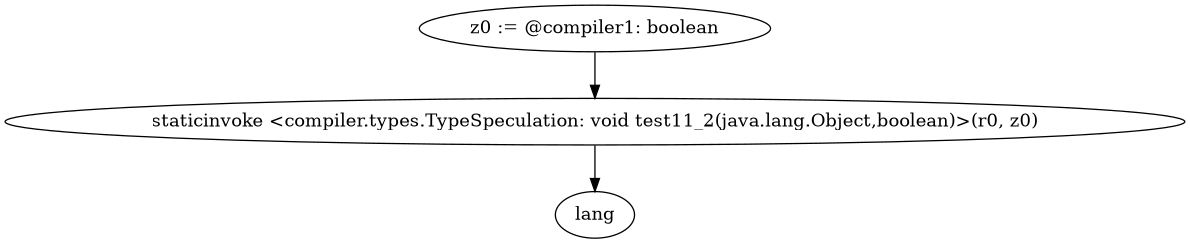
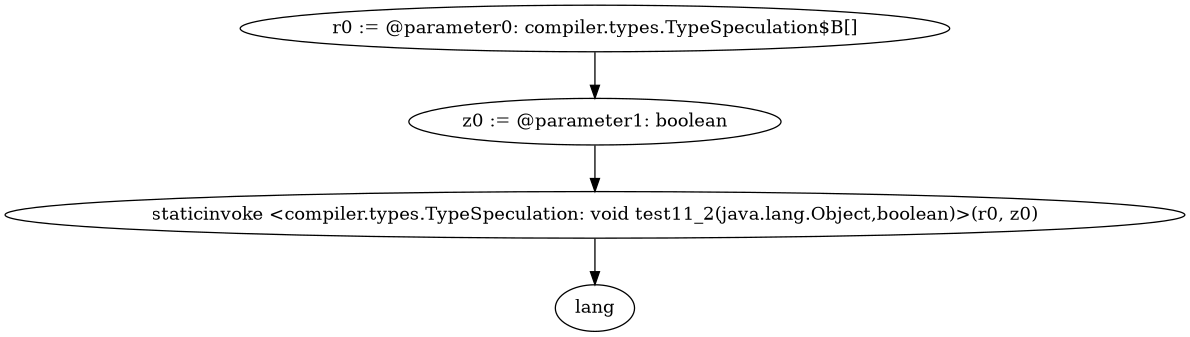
node "r0 := @parameter0: compiler.types.TypeSpeculation$B[]": added
node "z0 := @compiler1: boolean": label "z0 := @compiler1: boolean" -> "z0 := @parameter1: boolean"
